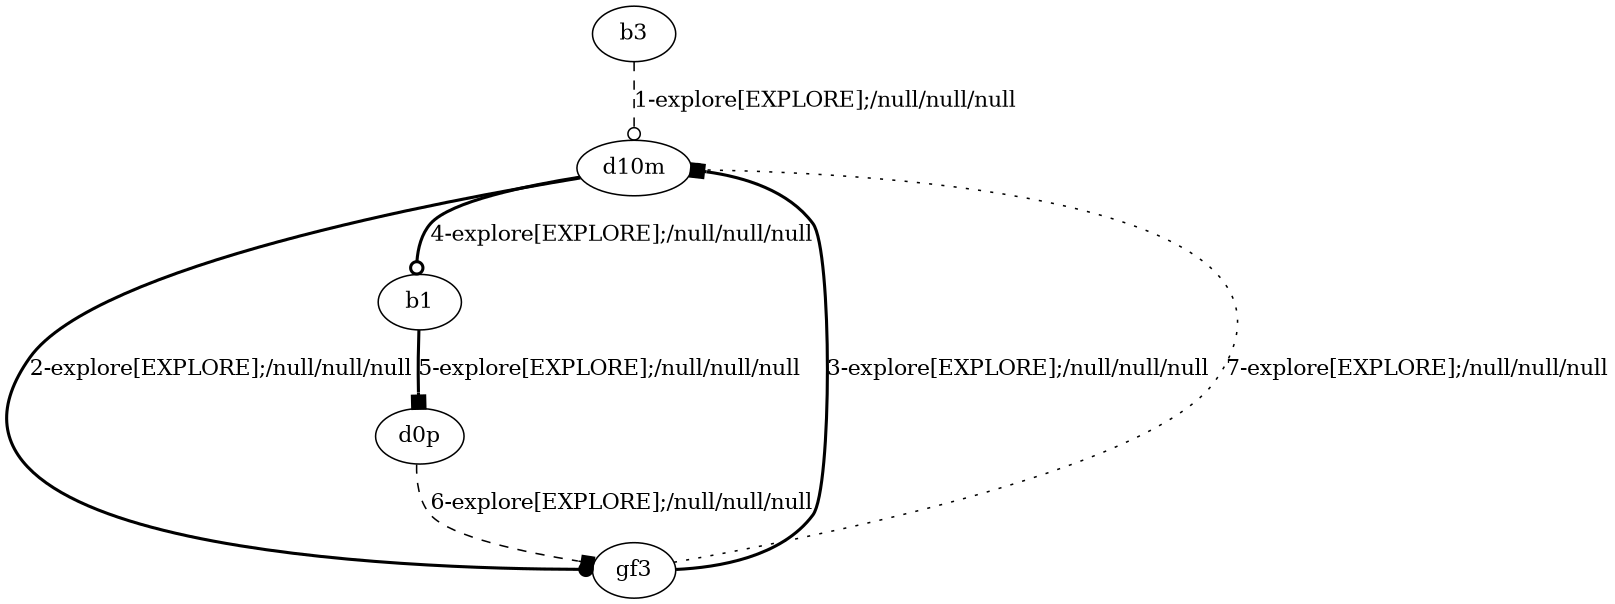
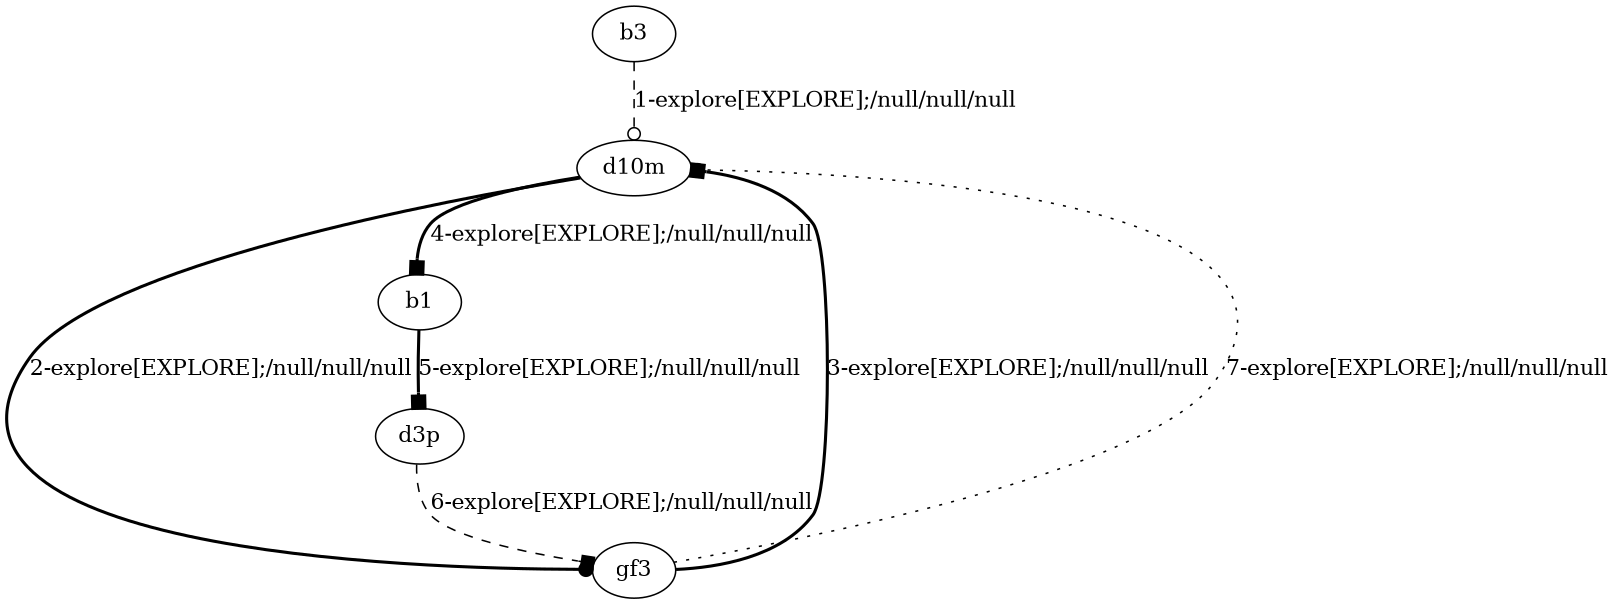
edge "d10m" -> "b1": arrowhead odot -> box
node "d0p": label "d0p" -> "d3p"
